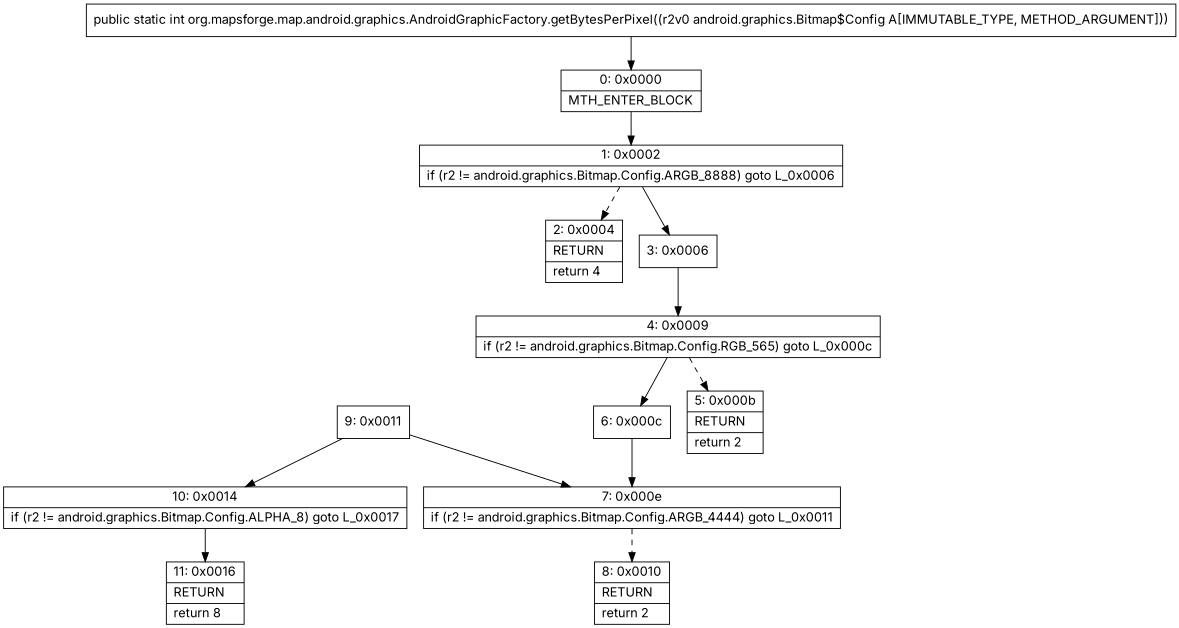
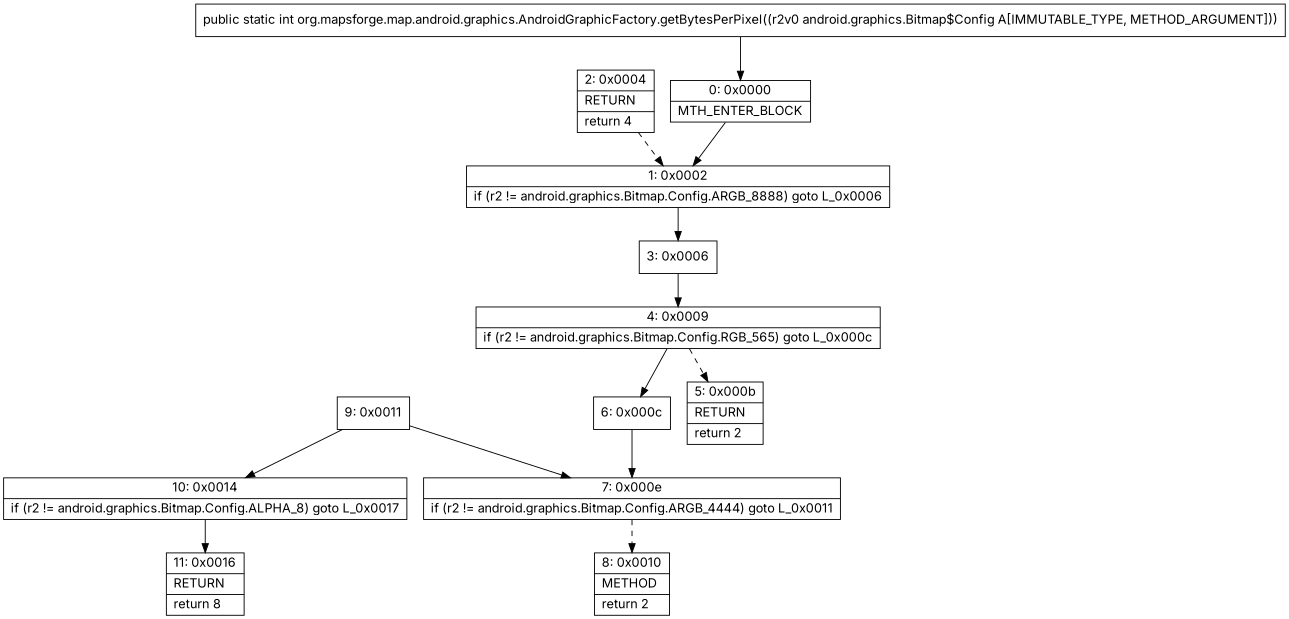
edge "1: 0x0002" -> "2: 0x0004": reversed
node "8: 0x0010": text "RETURN" -> "METHOD"
